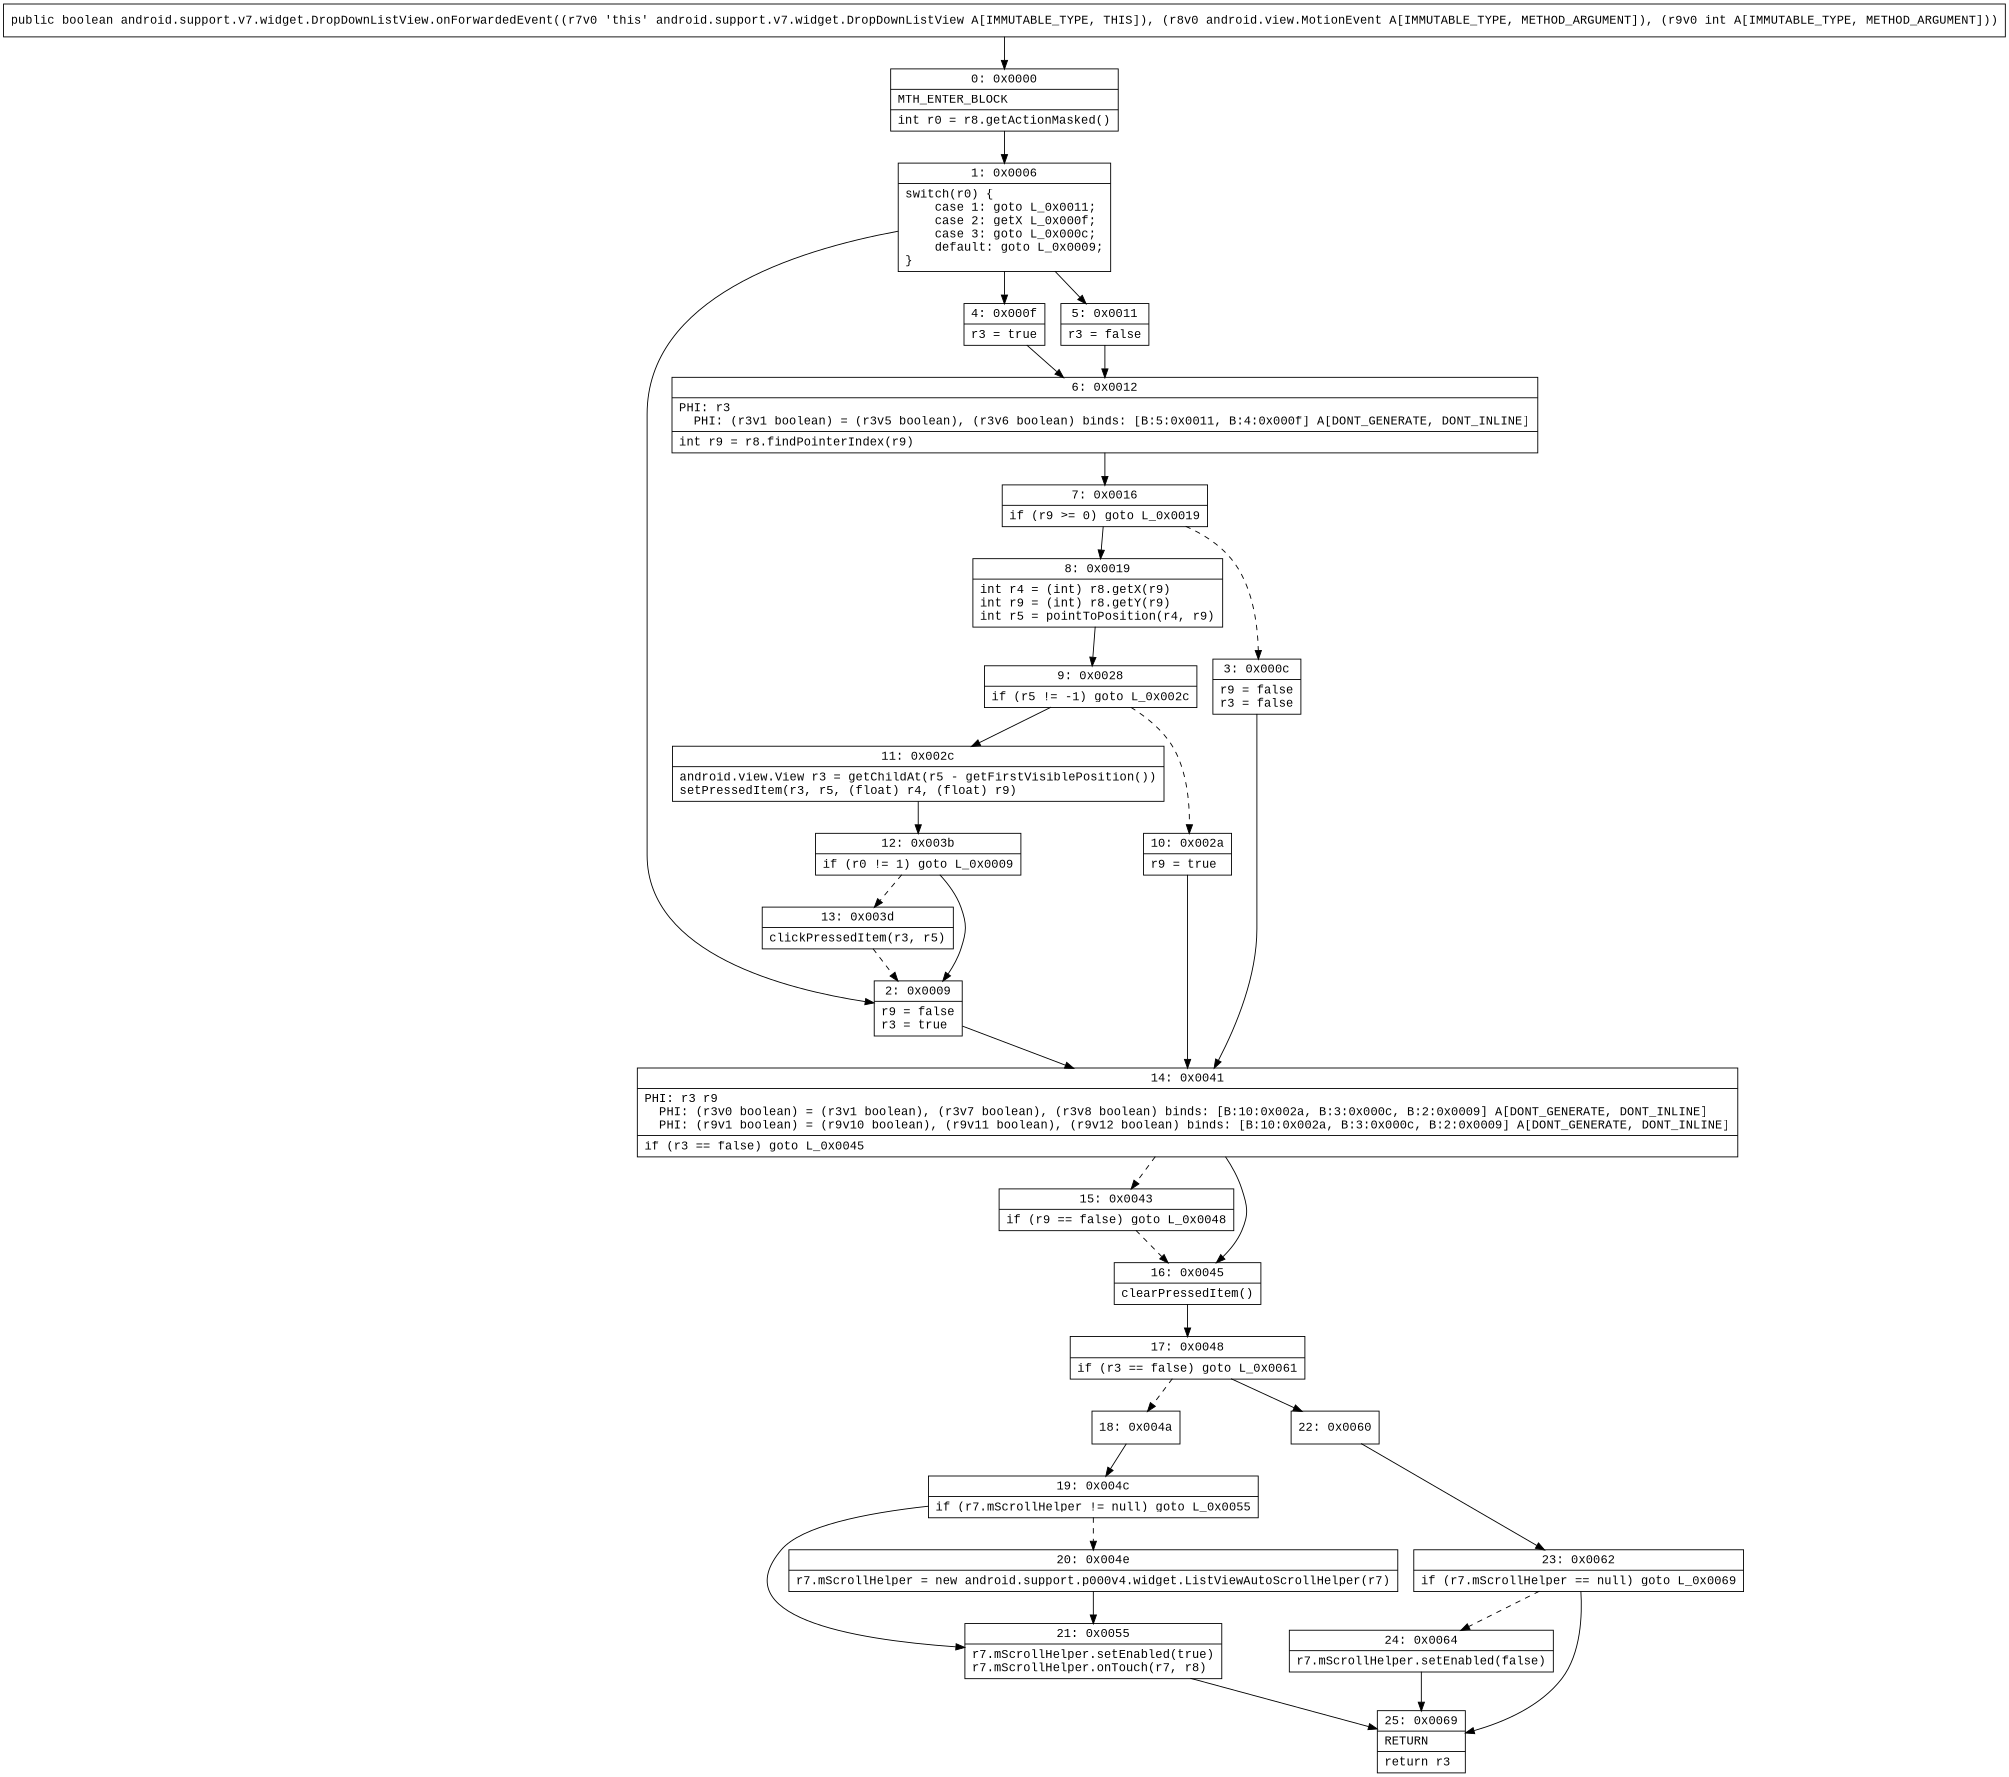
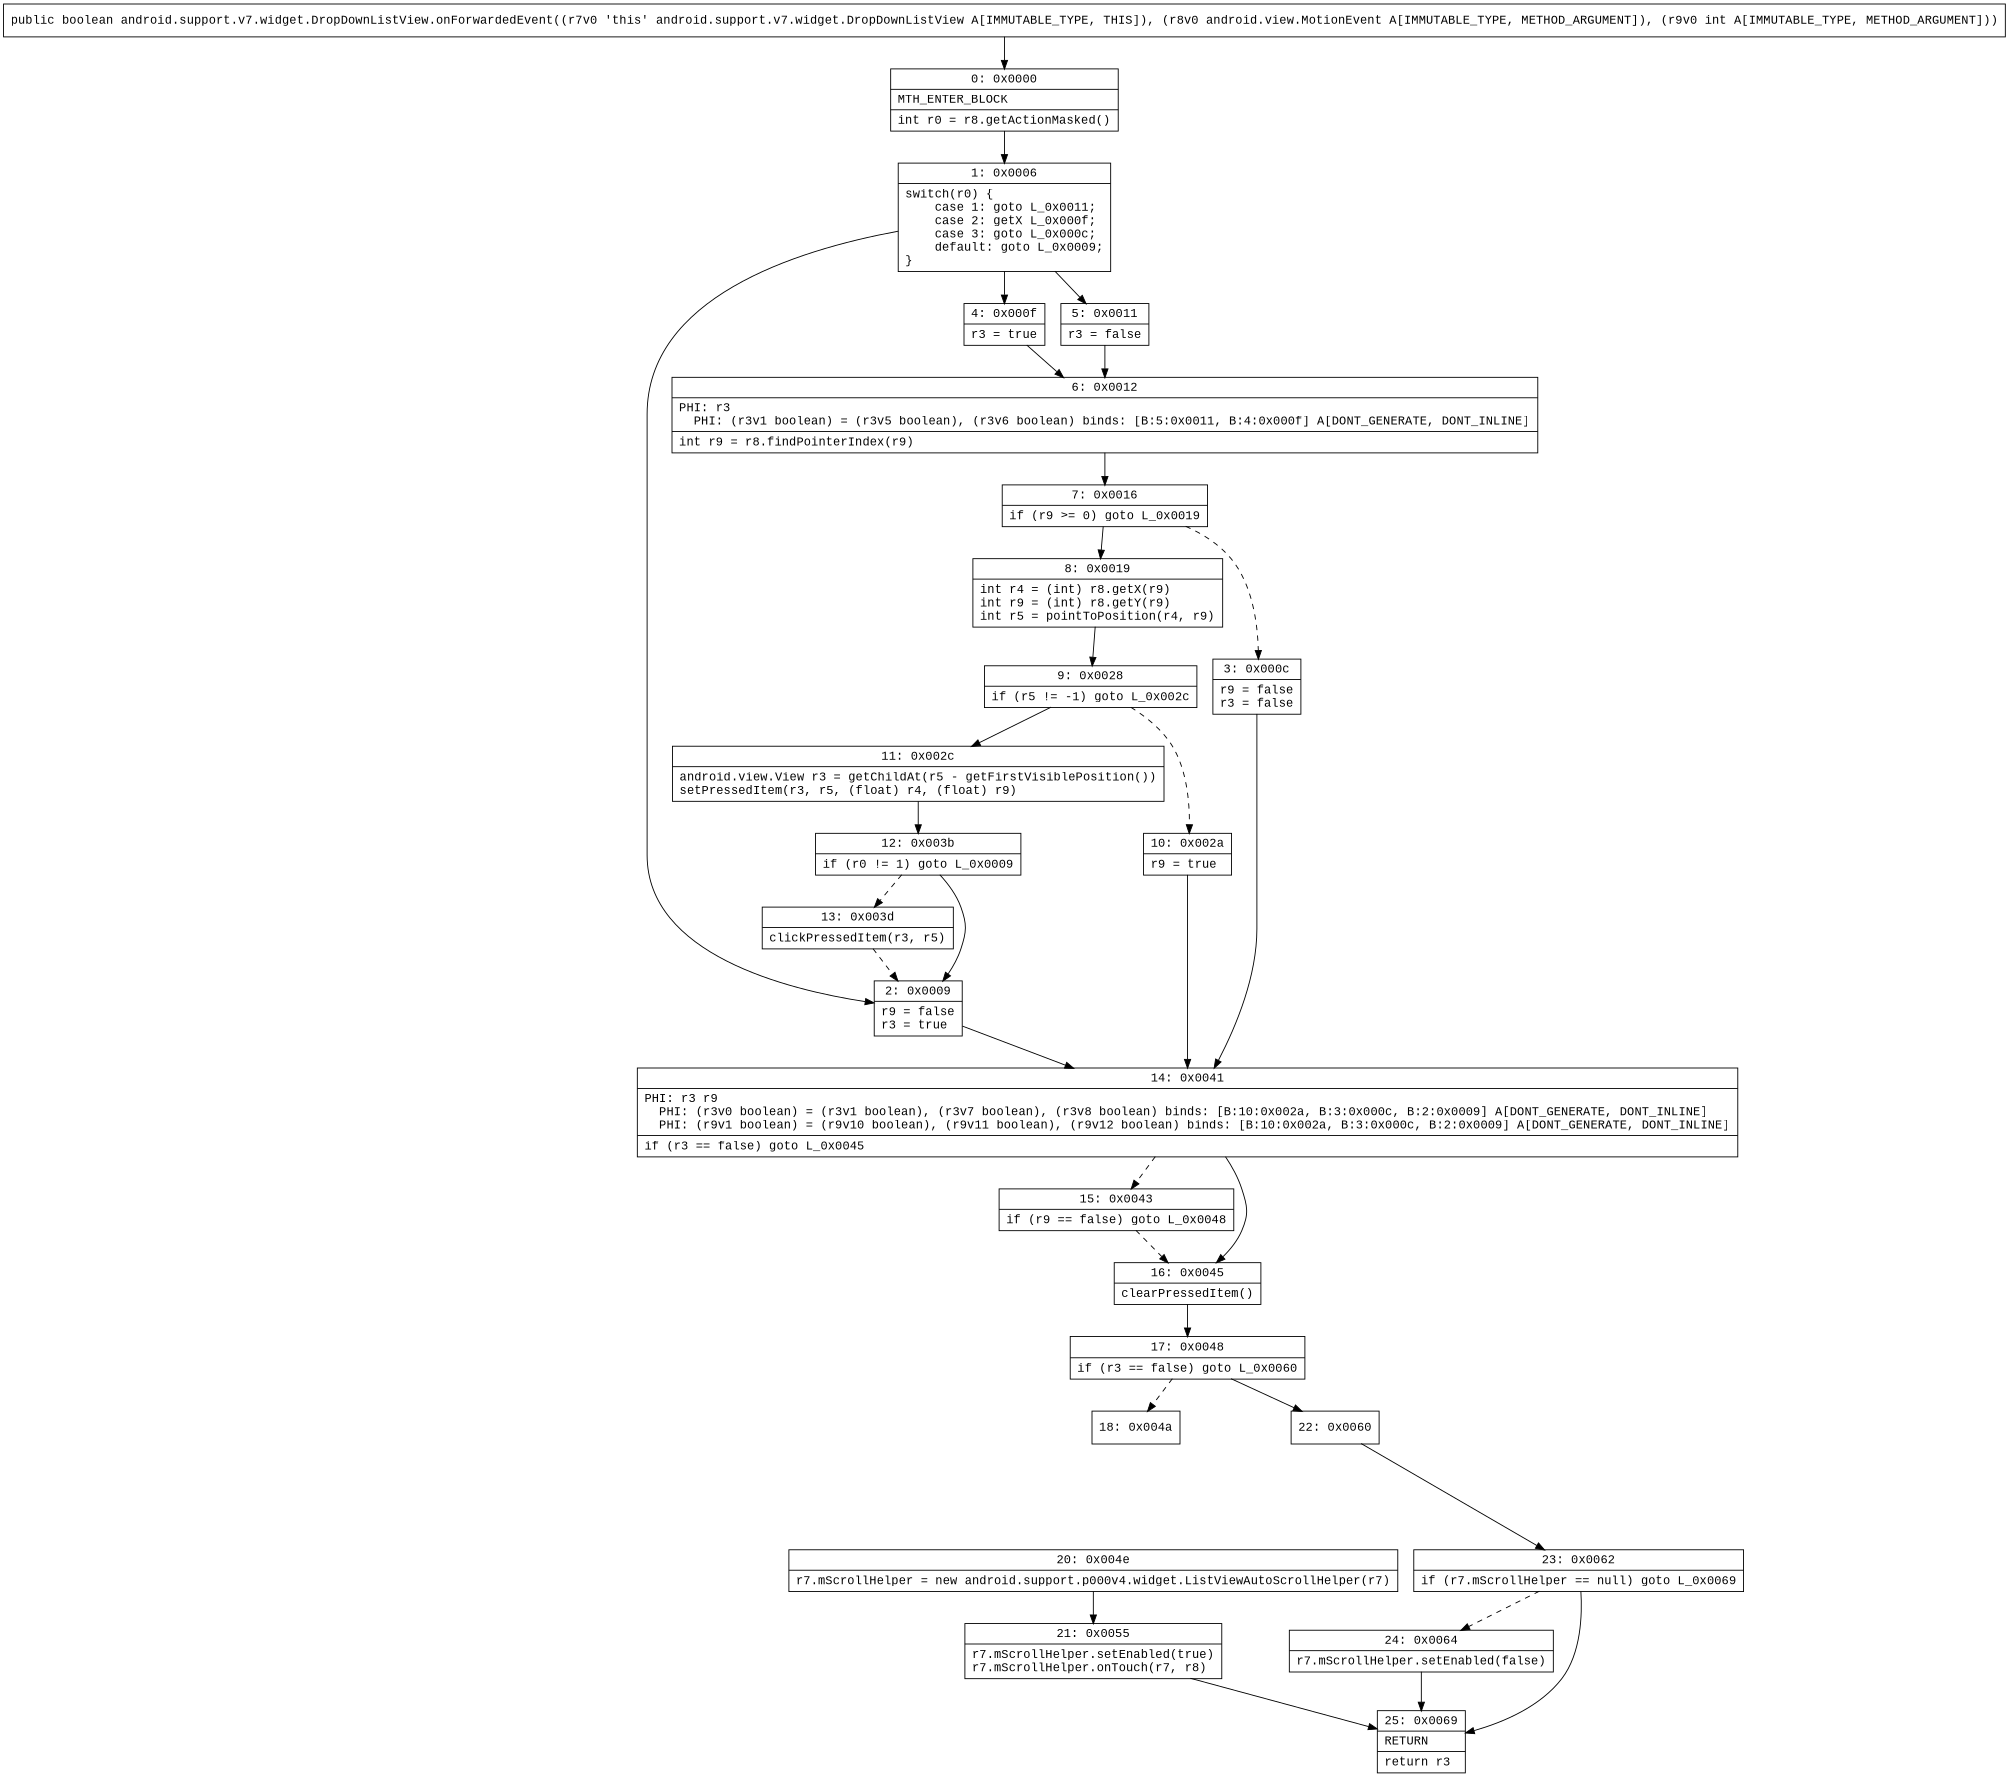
node "17: 0x0048": text "if (r3 == false) goto L_0x0061" -> "if (r3 == false) goto L_0x0060"
node "19: 0x004c": removed
